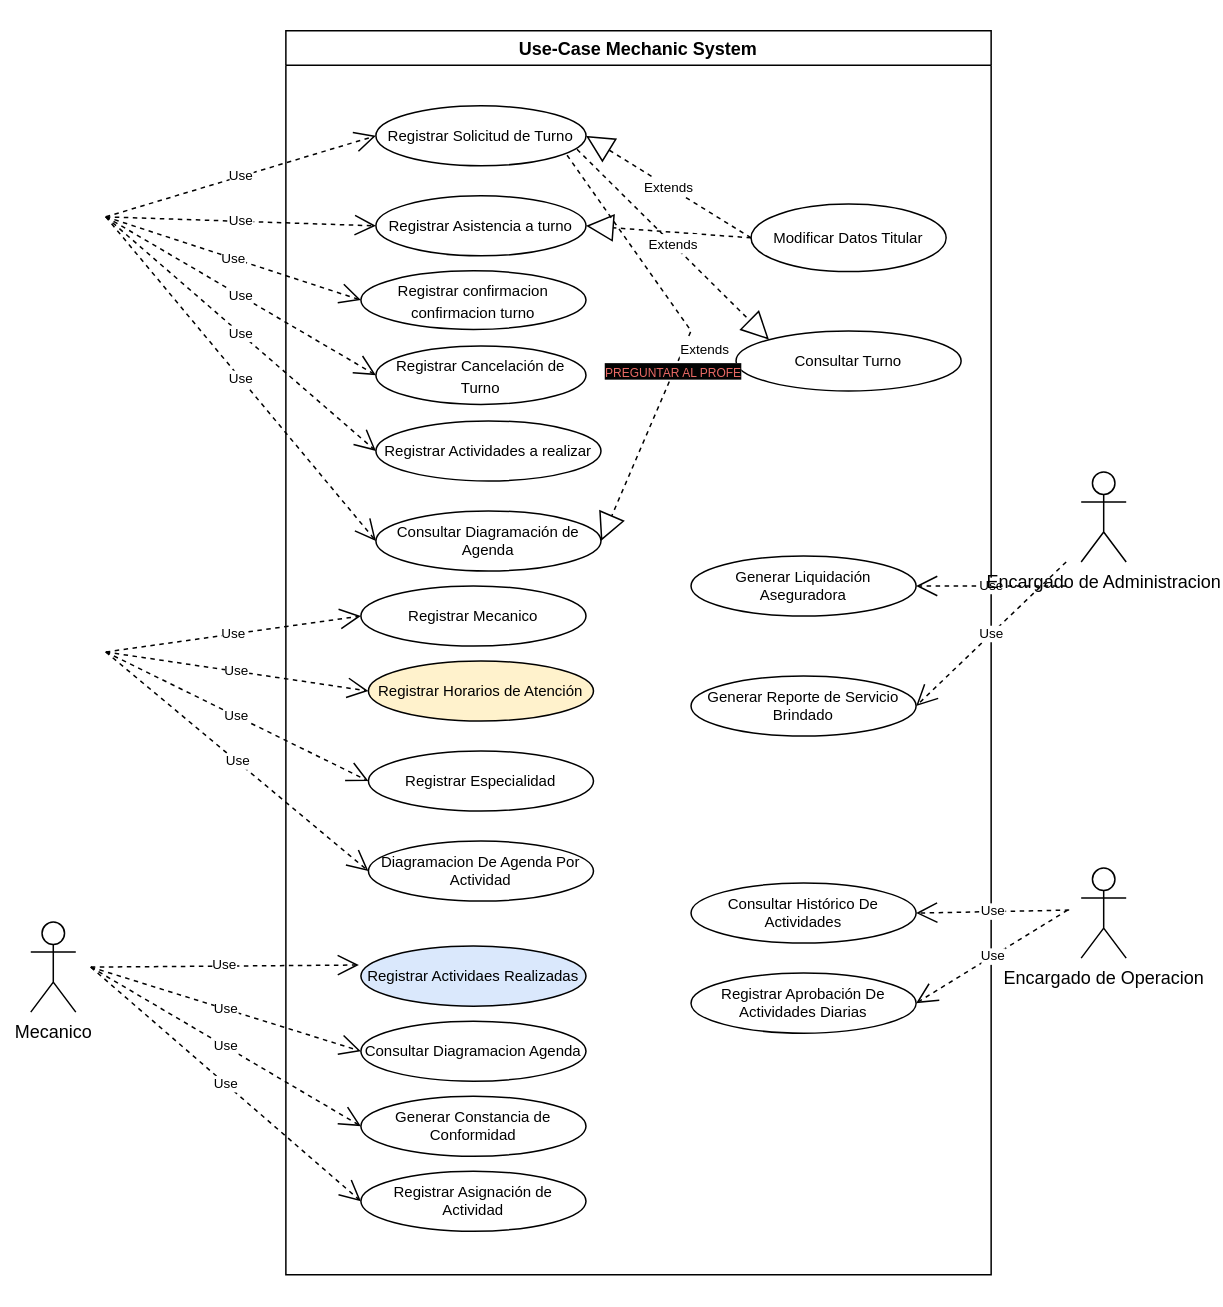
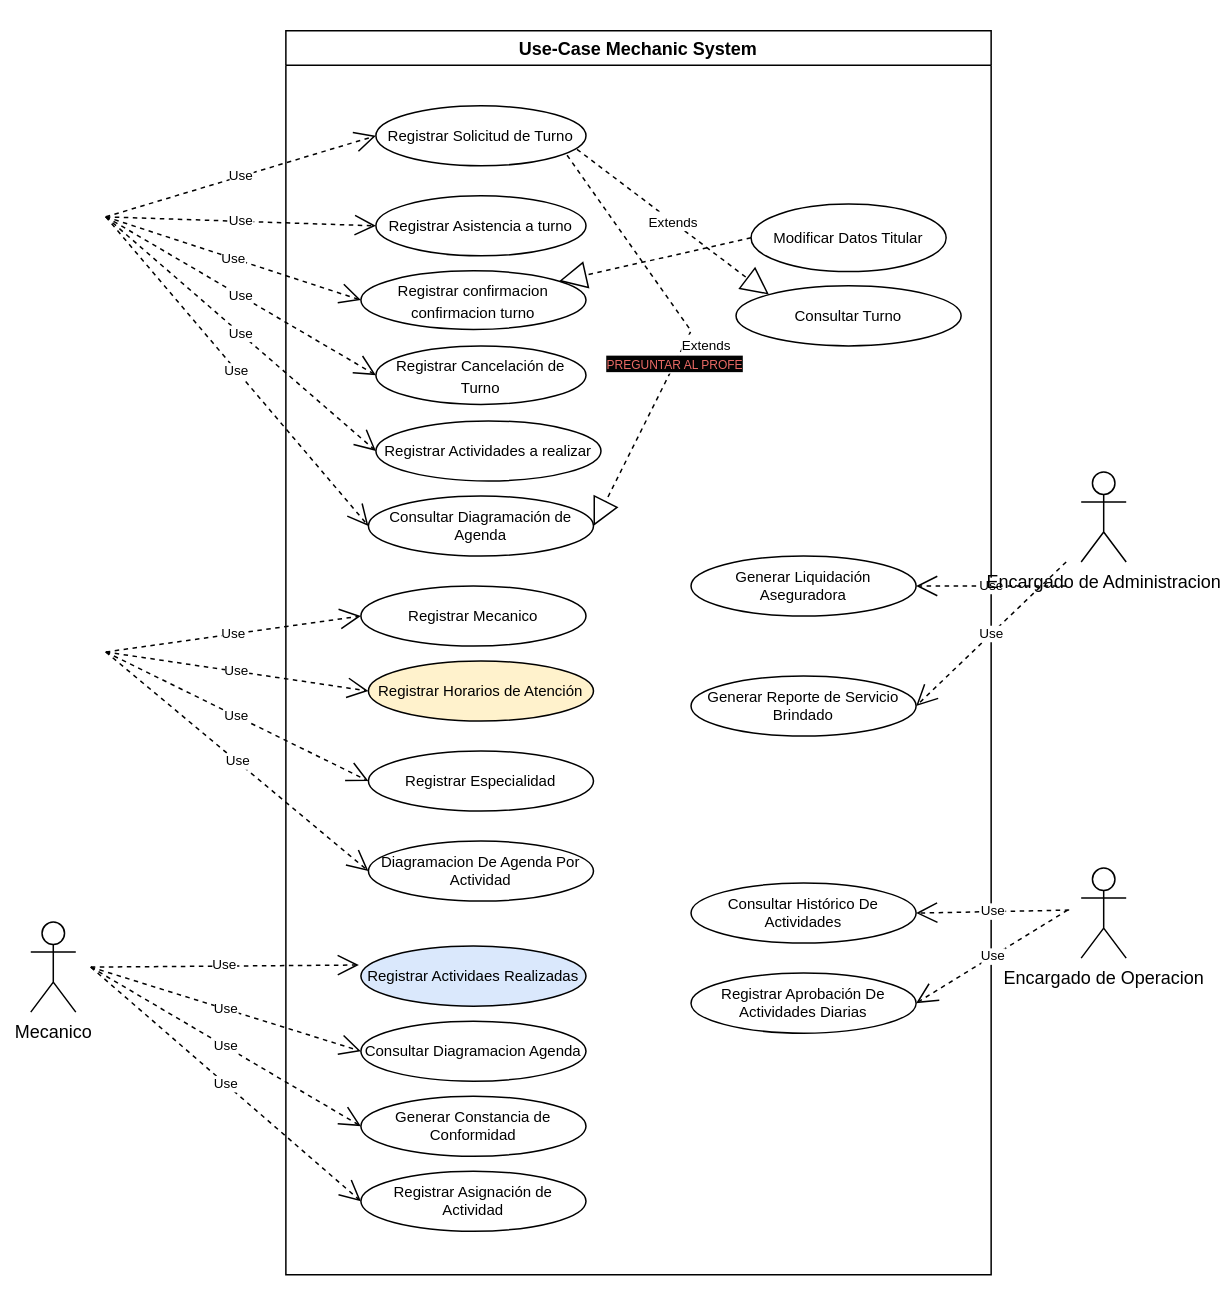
edge "Modificar Datos Titular" -> "Registrar Solicitud de Turno": removed, label "Extends"
edge "Modificar Datos Titular" -> "Registrar Asistencia a turno": now "Modificar Datos Titular" -> "Registrar confirmacion confirmacion turno"
node "Consultar Turno": moved (848, 361) -> (848, 316)
node "Consultar Diagramación de Agenda": moved (488, 541) -> (481, 526)
